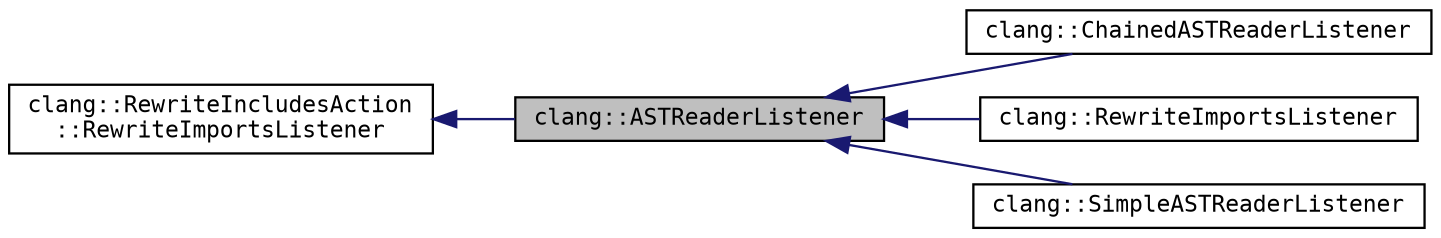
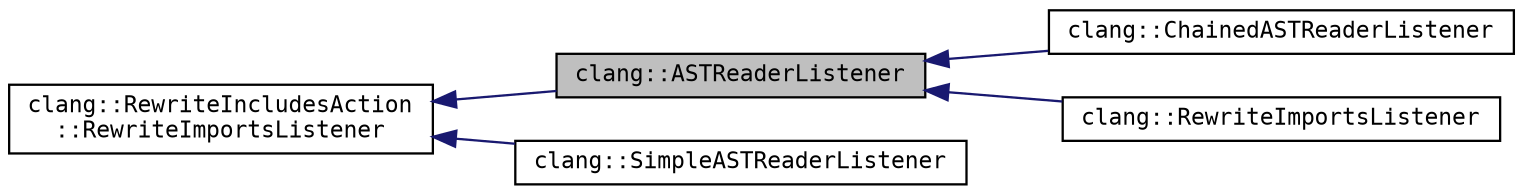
edge "clang::SimpleASTReaderListener" -> "clang::ASTReaderListener": now "clang::SimpleASTReaderListener" -> "clang::RewriteIncludesAction ::RewriteImportsListener"
